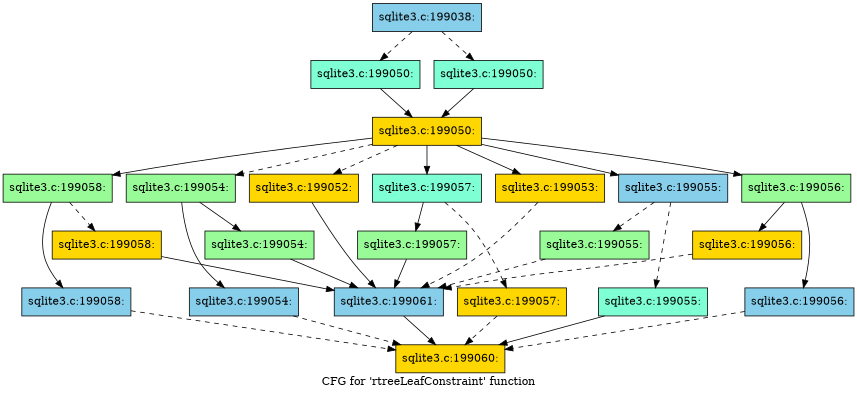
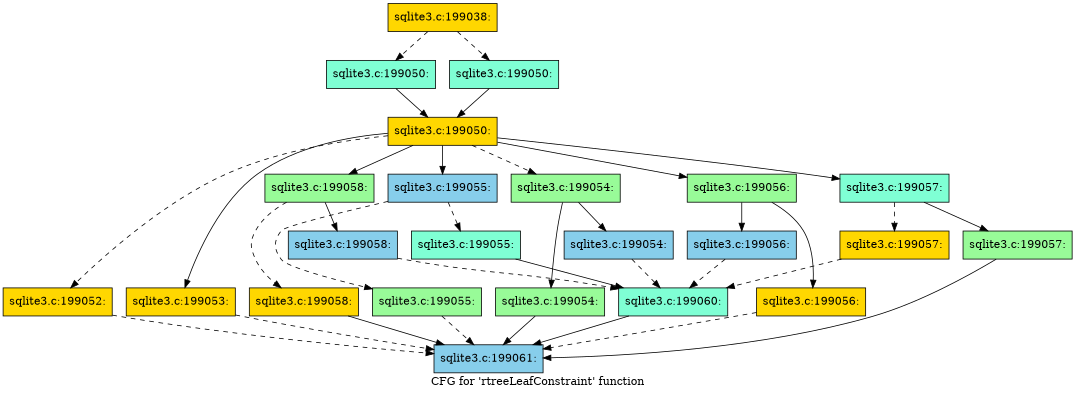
node "sqlite3.c:199038:": fillcolor skyblue -> gold
edge "sqlite3.c:199052:" -> "sqlite3.c:199061:": style solid -> dashed
edge "sqlite3.c:199061:" -> "sqlite3.c:199060:": reversed
node "sqlite3.c:199060:": fillcolor gold -> aquamarine
